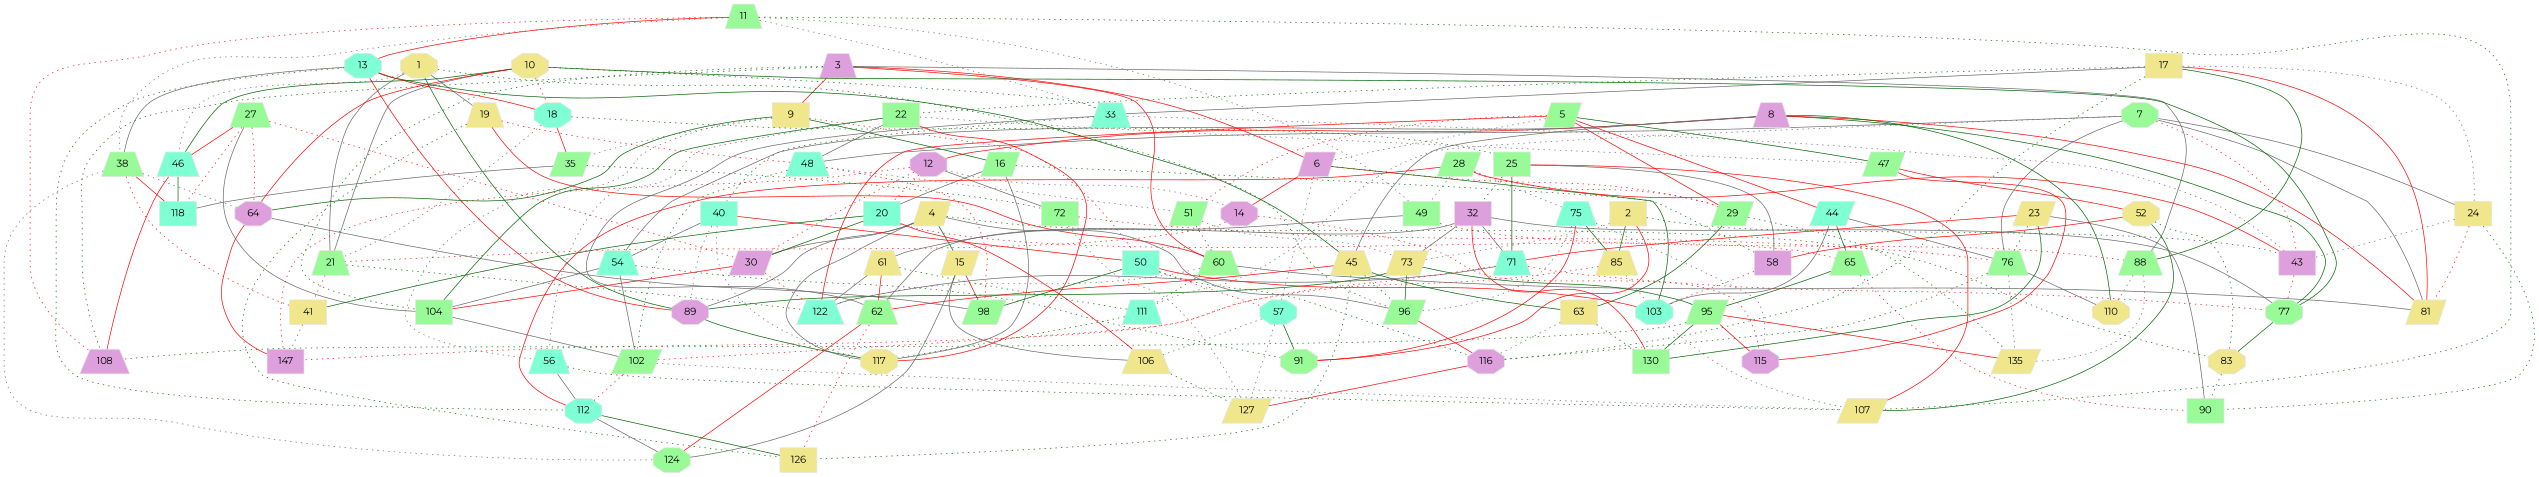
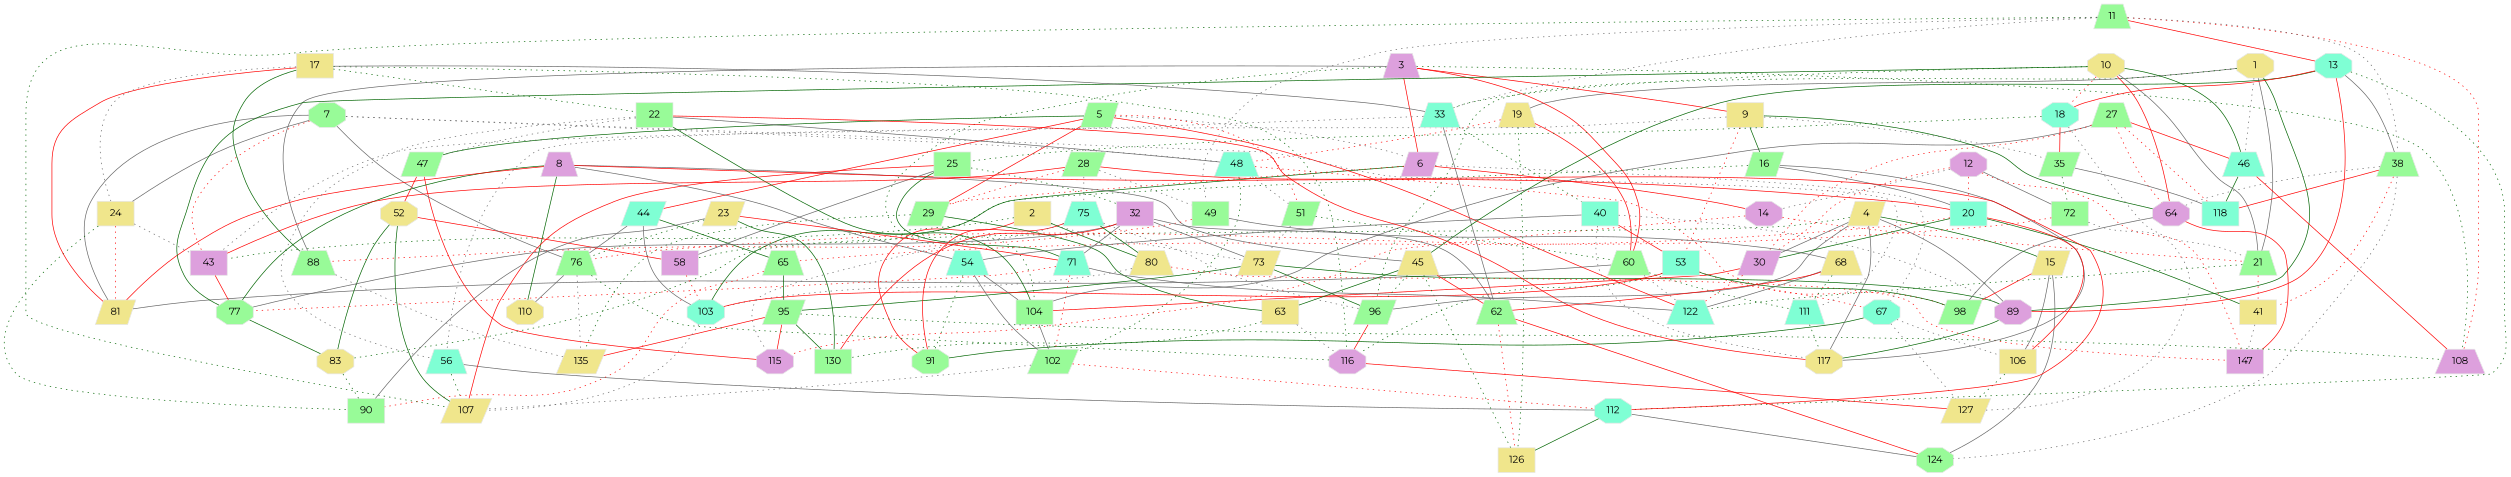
edge "8" -- "12": now "8" -- "20"
edge "7" -- "48": style solid -> dotted
node "61": label "61" -> "68"
node "50": label "50" -> "53"
node "85": label "85" -> "80"
edge "52" -- "83": style dotted -> solid
edge "88" -- "110": removed
edge "43" -- "77": style dotted -> solid
node "57": label "57" -> "67"
node "106": shape trapezium -> box
